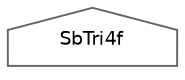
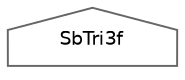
node "SbTri4f": label "SbTri4f" -> "SbTri3f"
